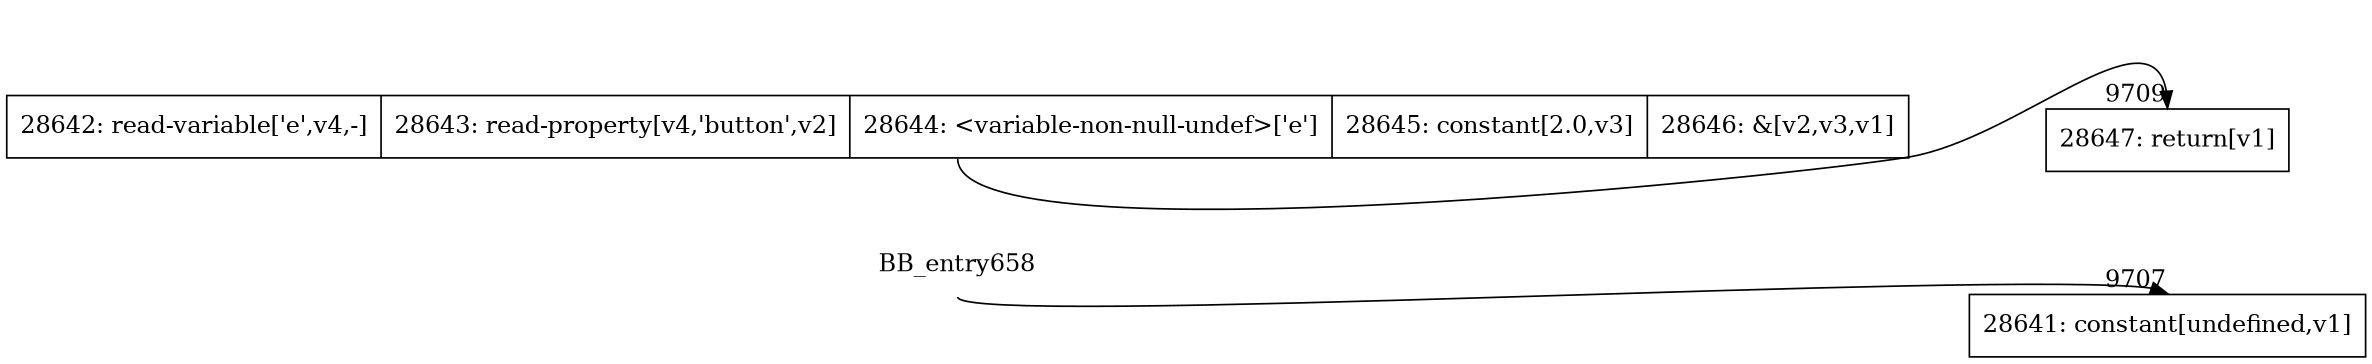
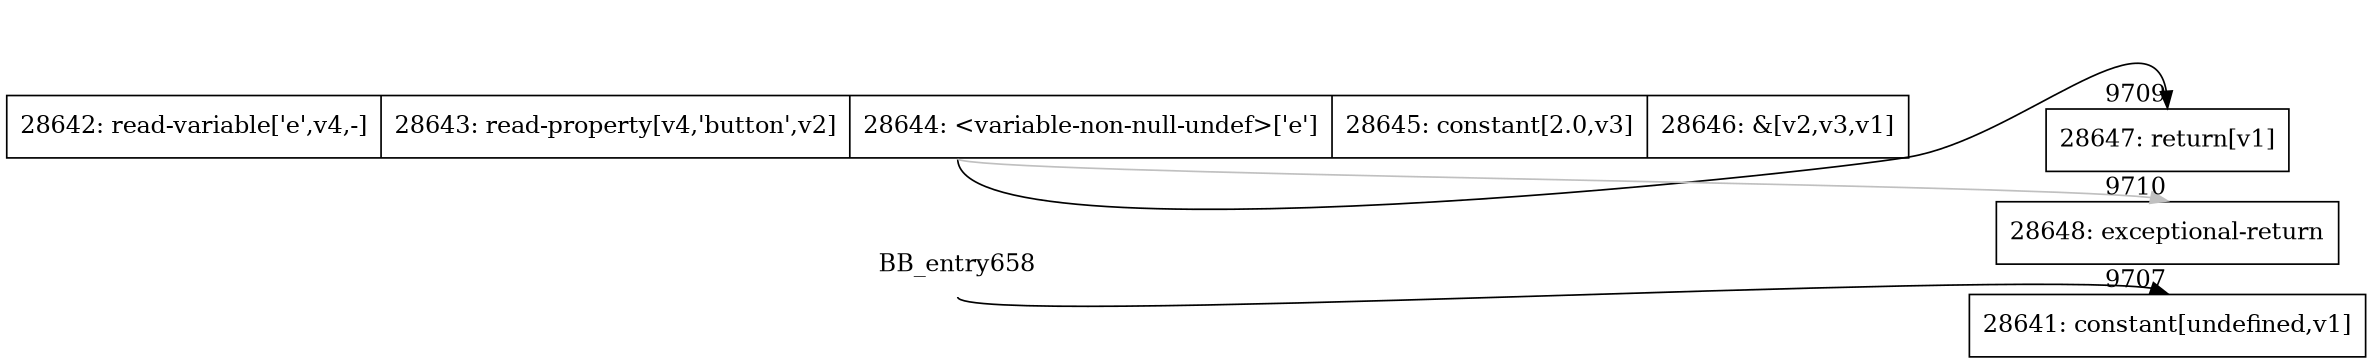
node "28648: exceptional-return": added
